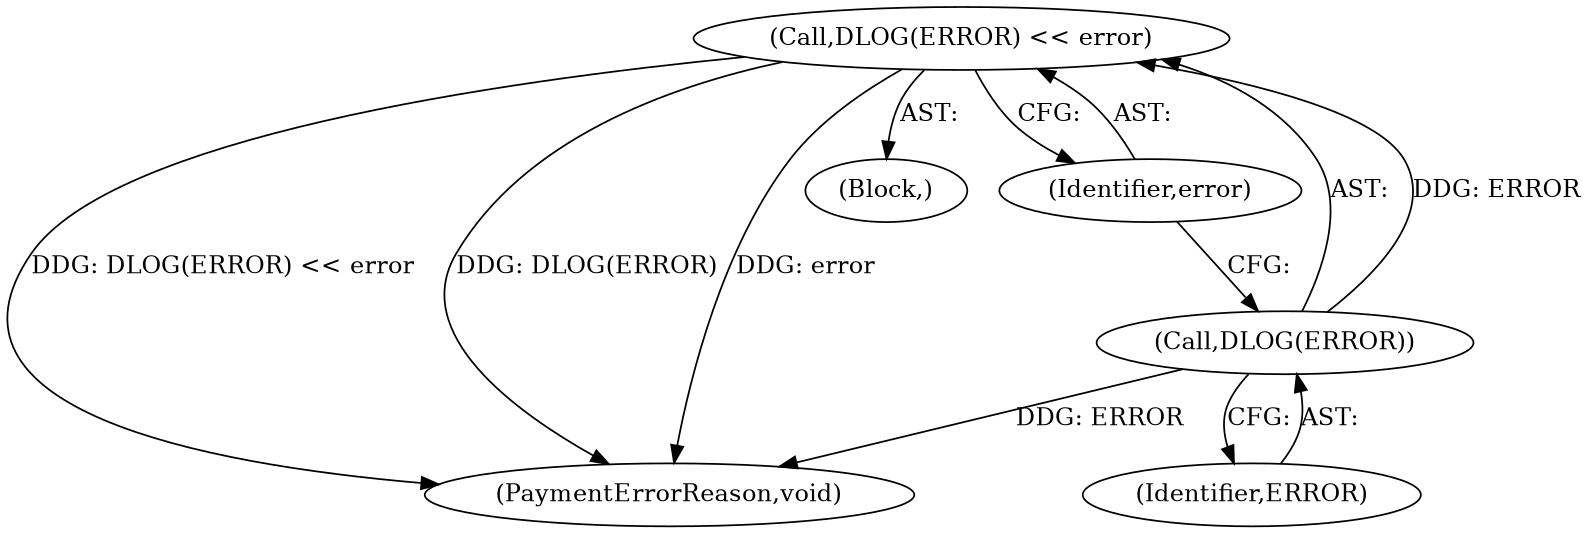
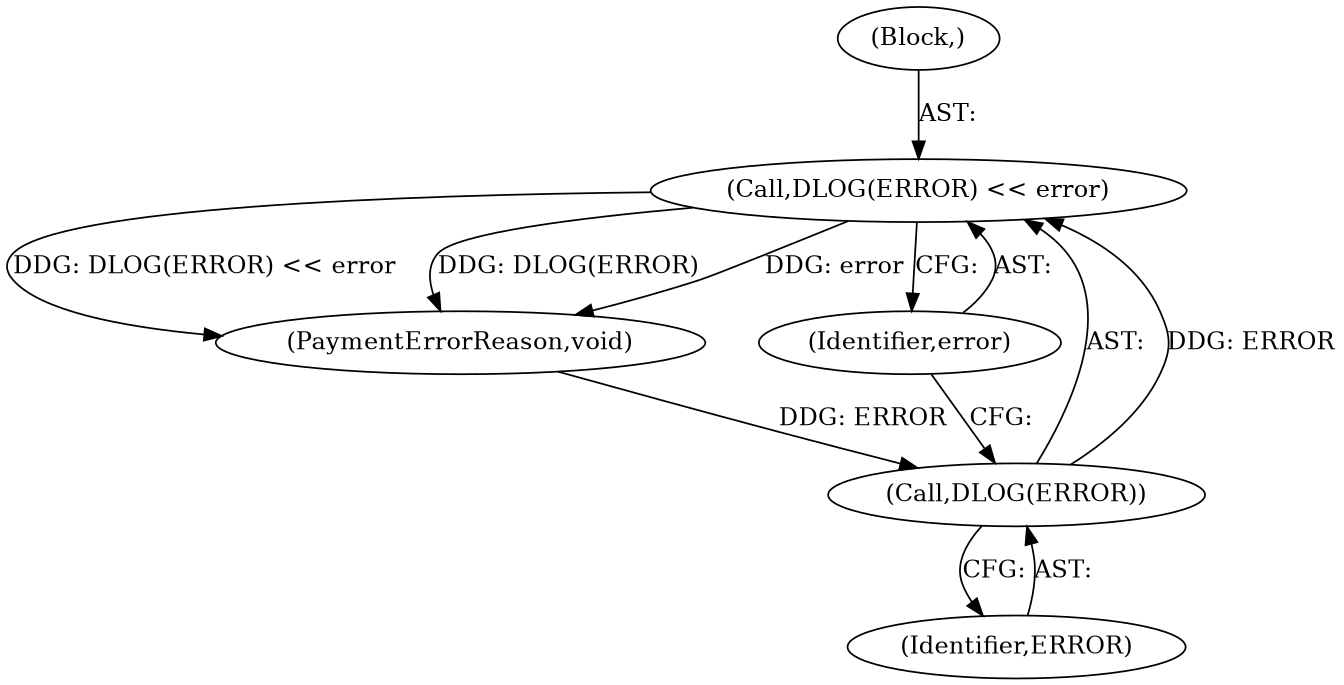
edge "(Call,DLOG(ERROR) << error)" -> "(Block,)": reversed
edge "(Call,DLOG(ERROR))" -> "(PaymentErrorReason,void)": reversed
